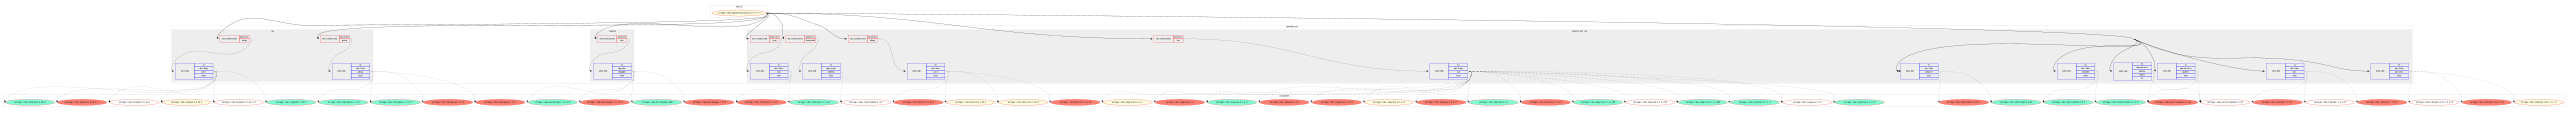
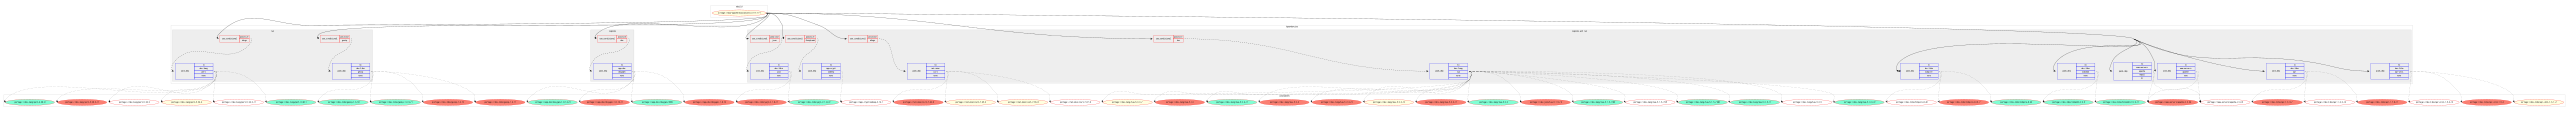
node "portage://net-misc/curl-7.67.0": fillcolor salmon -> white
node "portage://dev-libs/libpcre-8.42": added
